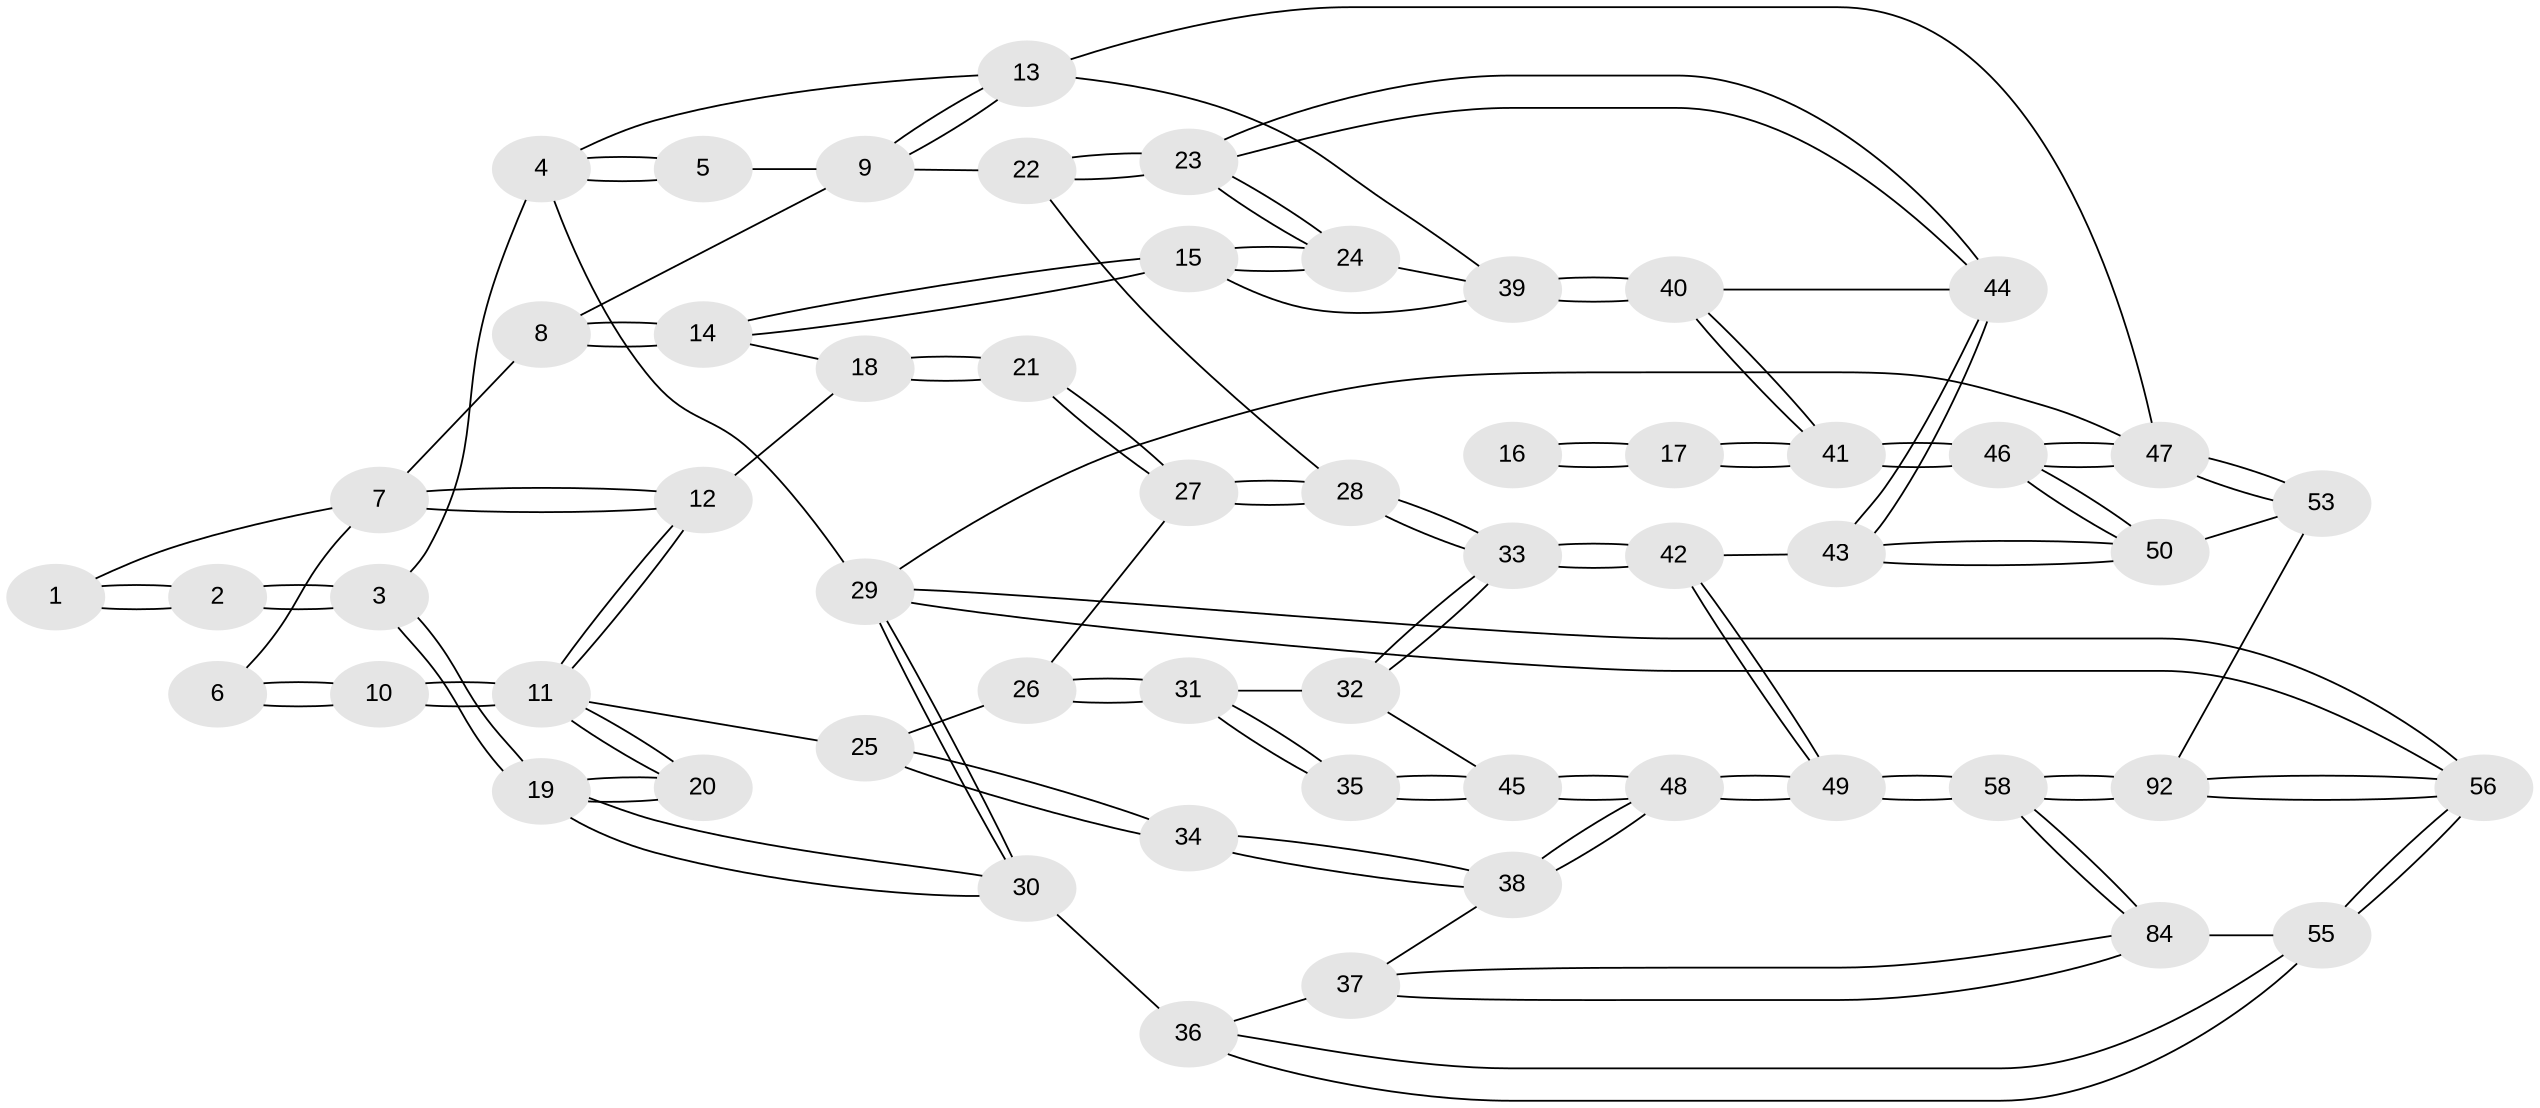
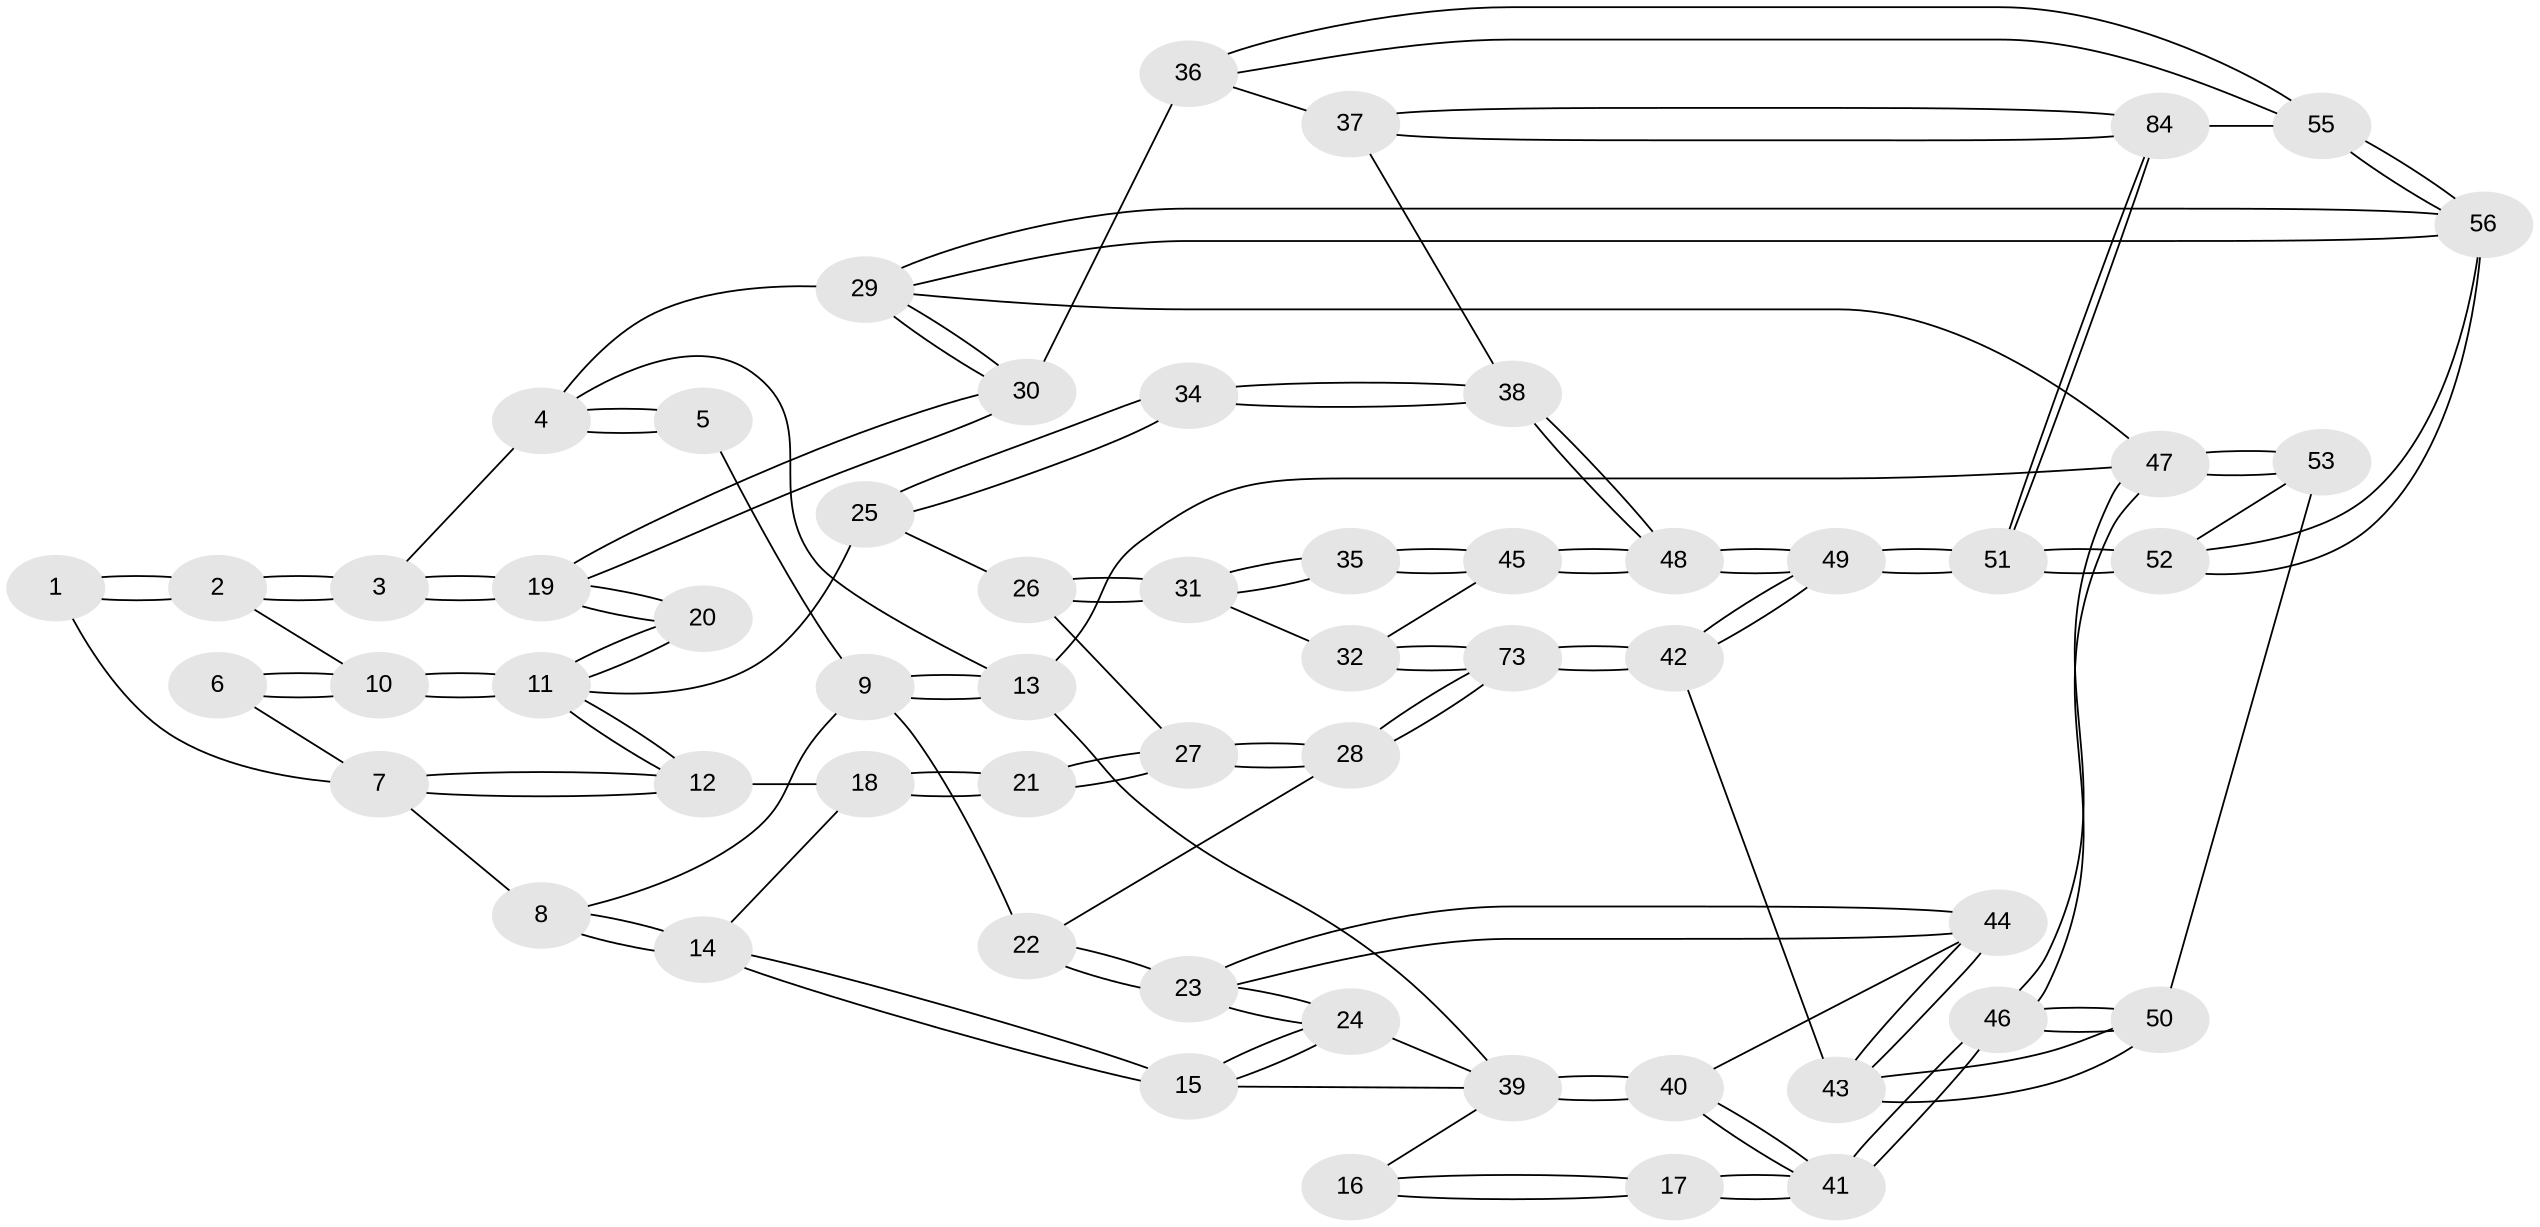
node "33": label "33" -> "73"
edge "2" -- "10": added
node "58": label "58" -> "51"
node "92": label "92" -> "52"
edge "39" -- "16": added
